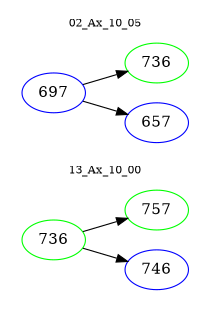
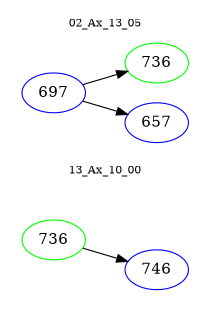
cluster "02_Ax_10_05": label "02_Ax_10_05" -> "02_Ax_13_05"
node "757": removed
